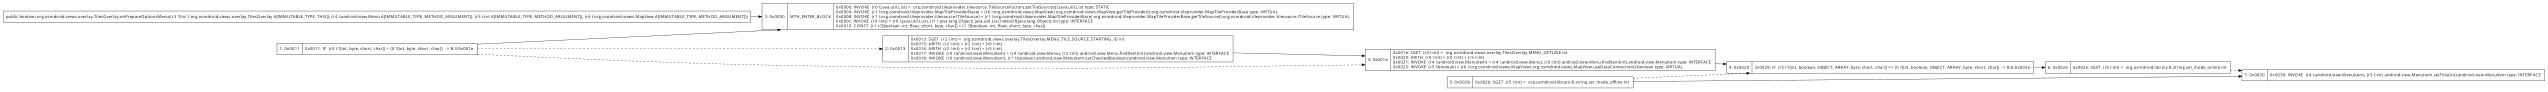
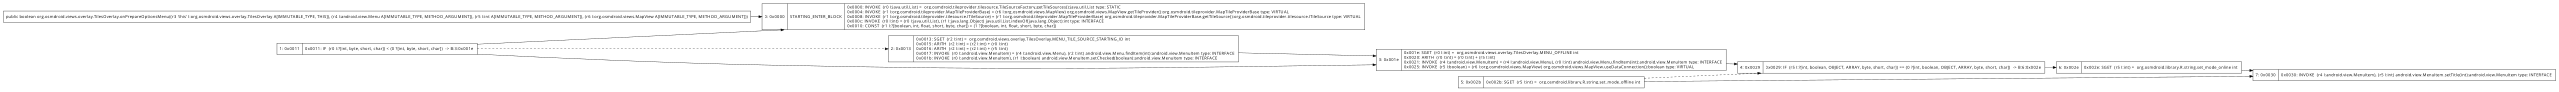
node "0: 0x0000": text "MTH_ENTER_BLOCK" -> "STARTING_ENTER_BLOCK"
edge "1: 0x0011" -> "3: 0x001e": style dashed -> solid
edge "6: 0x002e" -> "7: 0x0030": style dashed -> solid
